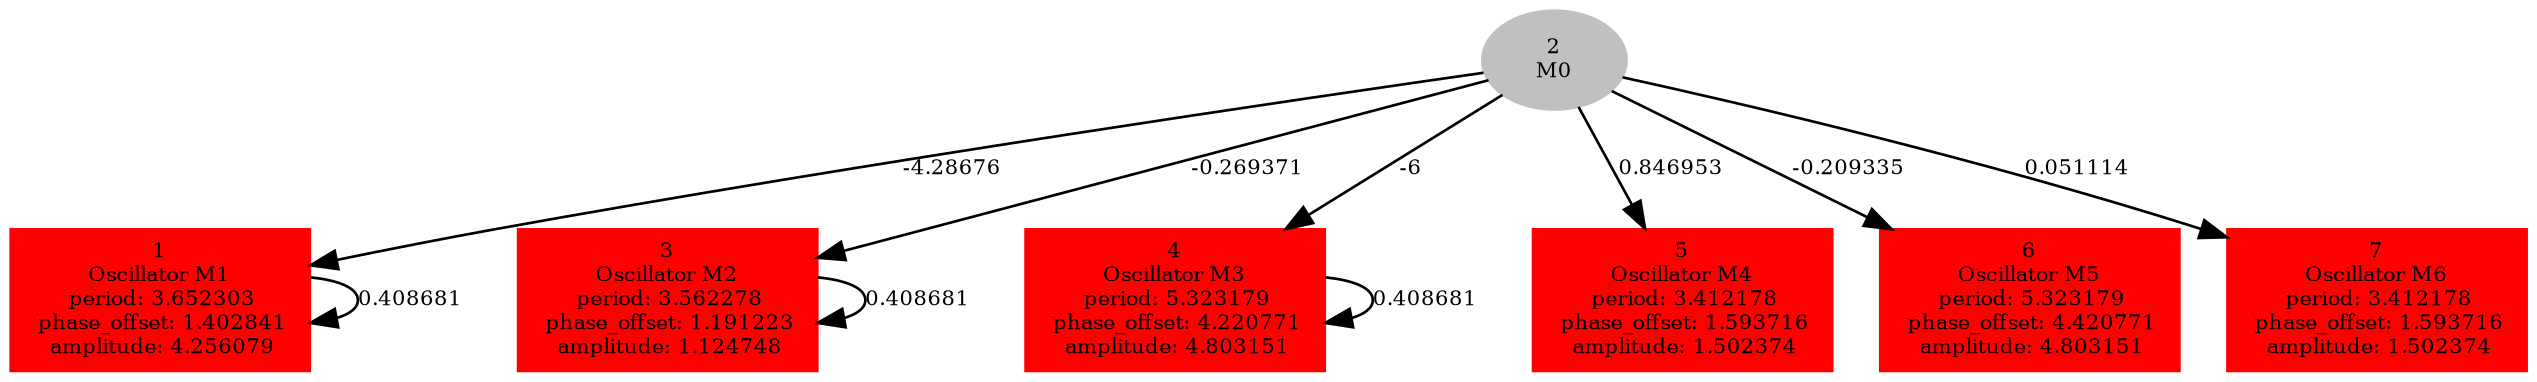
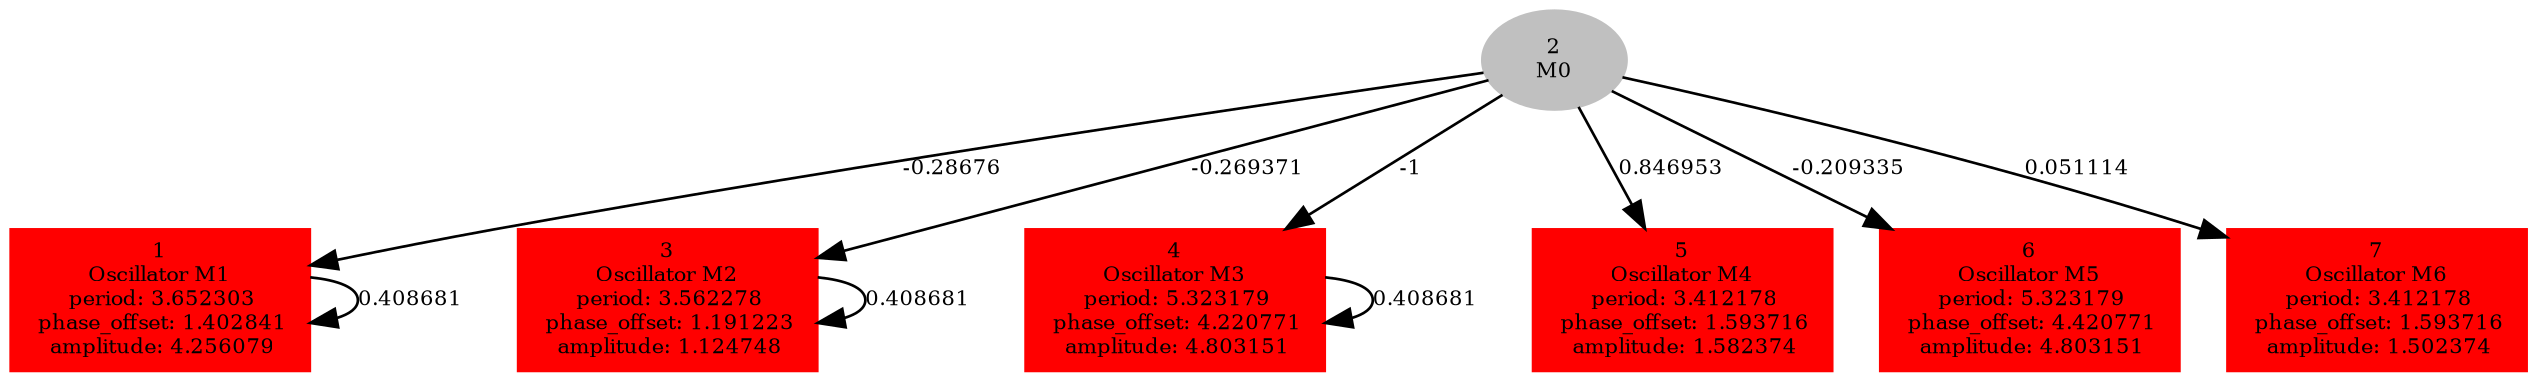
edge "2" -> "1": label "-4.28676 " -> "-0.28676 "
edge "2" -> "4": label "-6 " -> "-1 "
node "5": text "amplitude: 1.502374" -> "amplitude: 1.582374"
